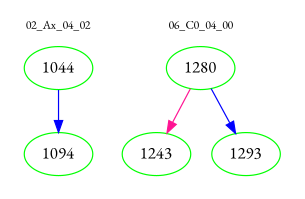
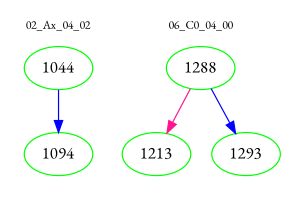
node "1280": label "1280" -> "1288"
node "1243": label "1243" -> "1213"
